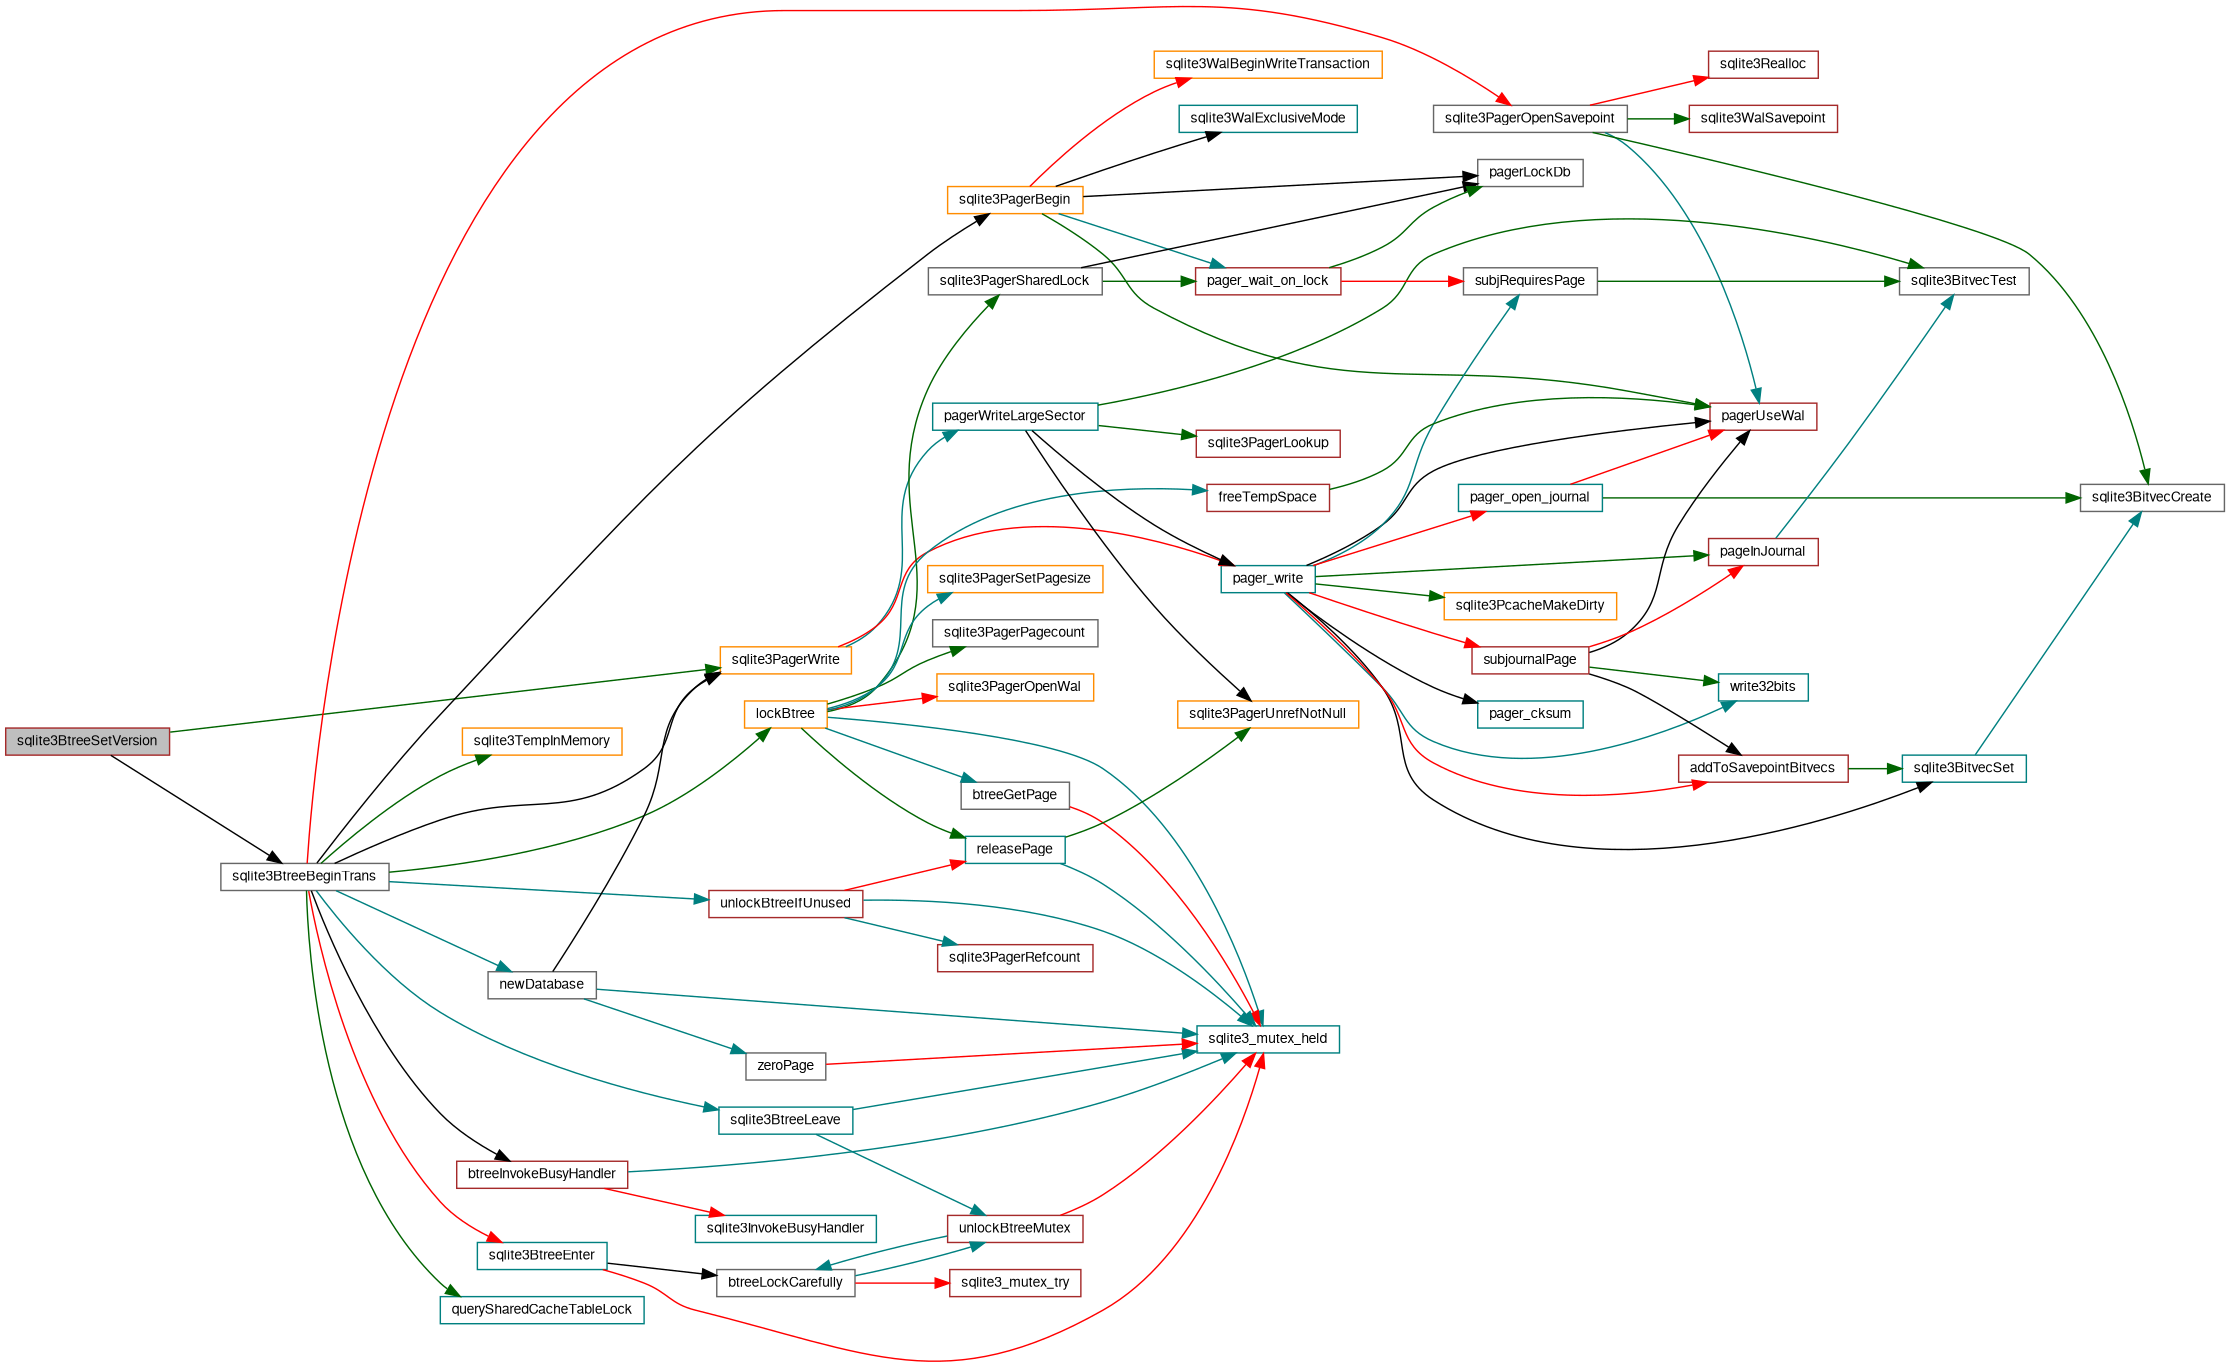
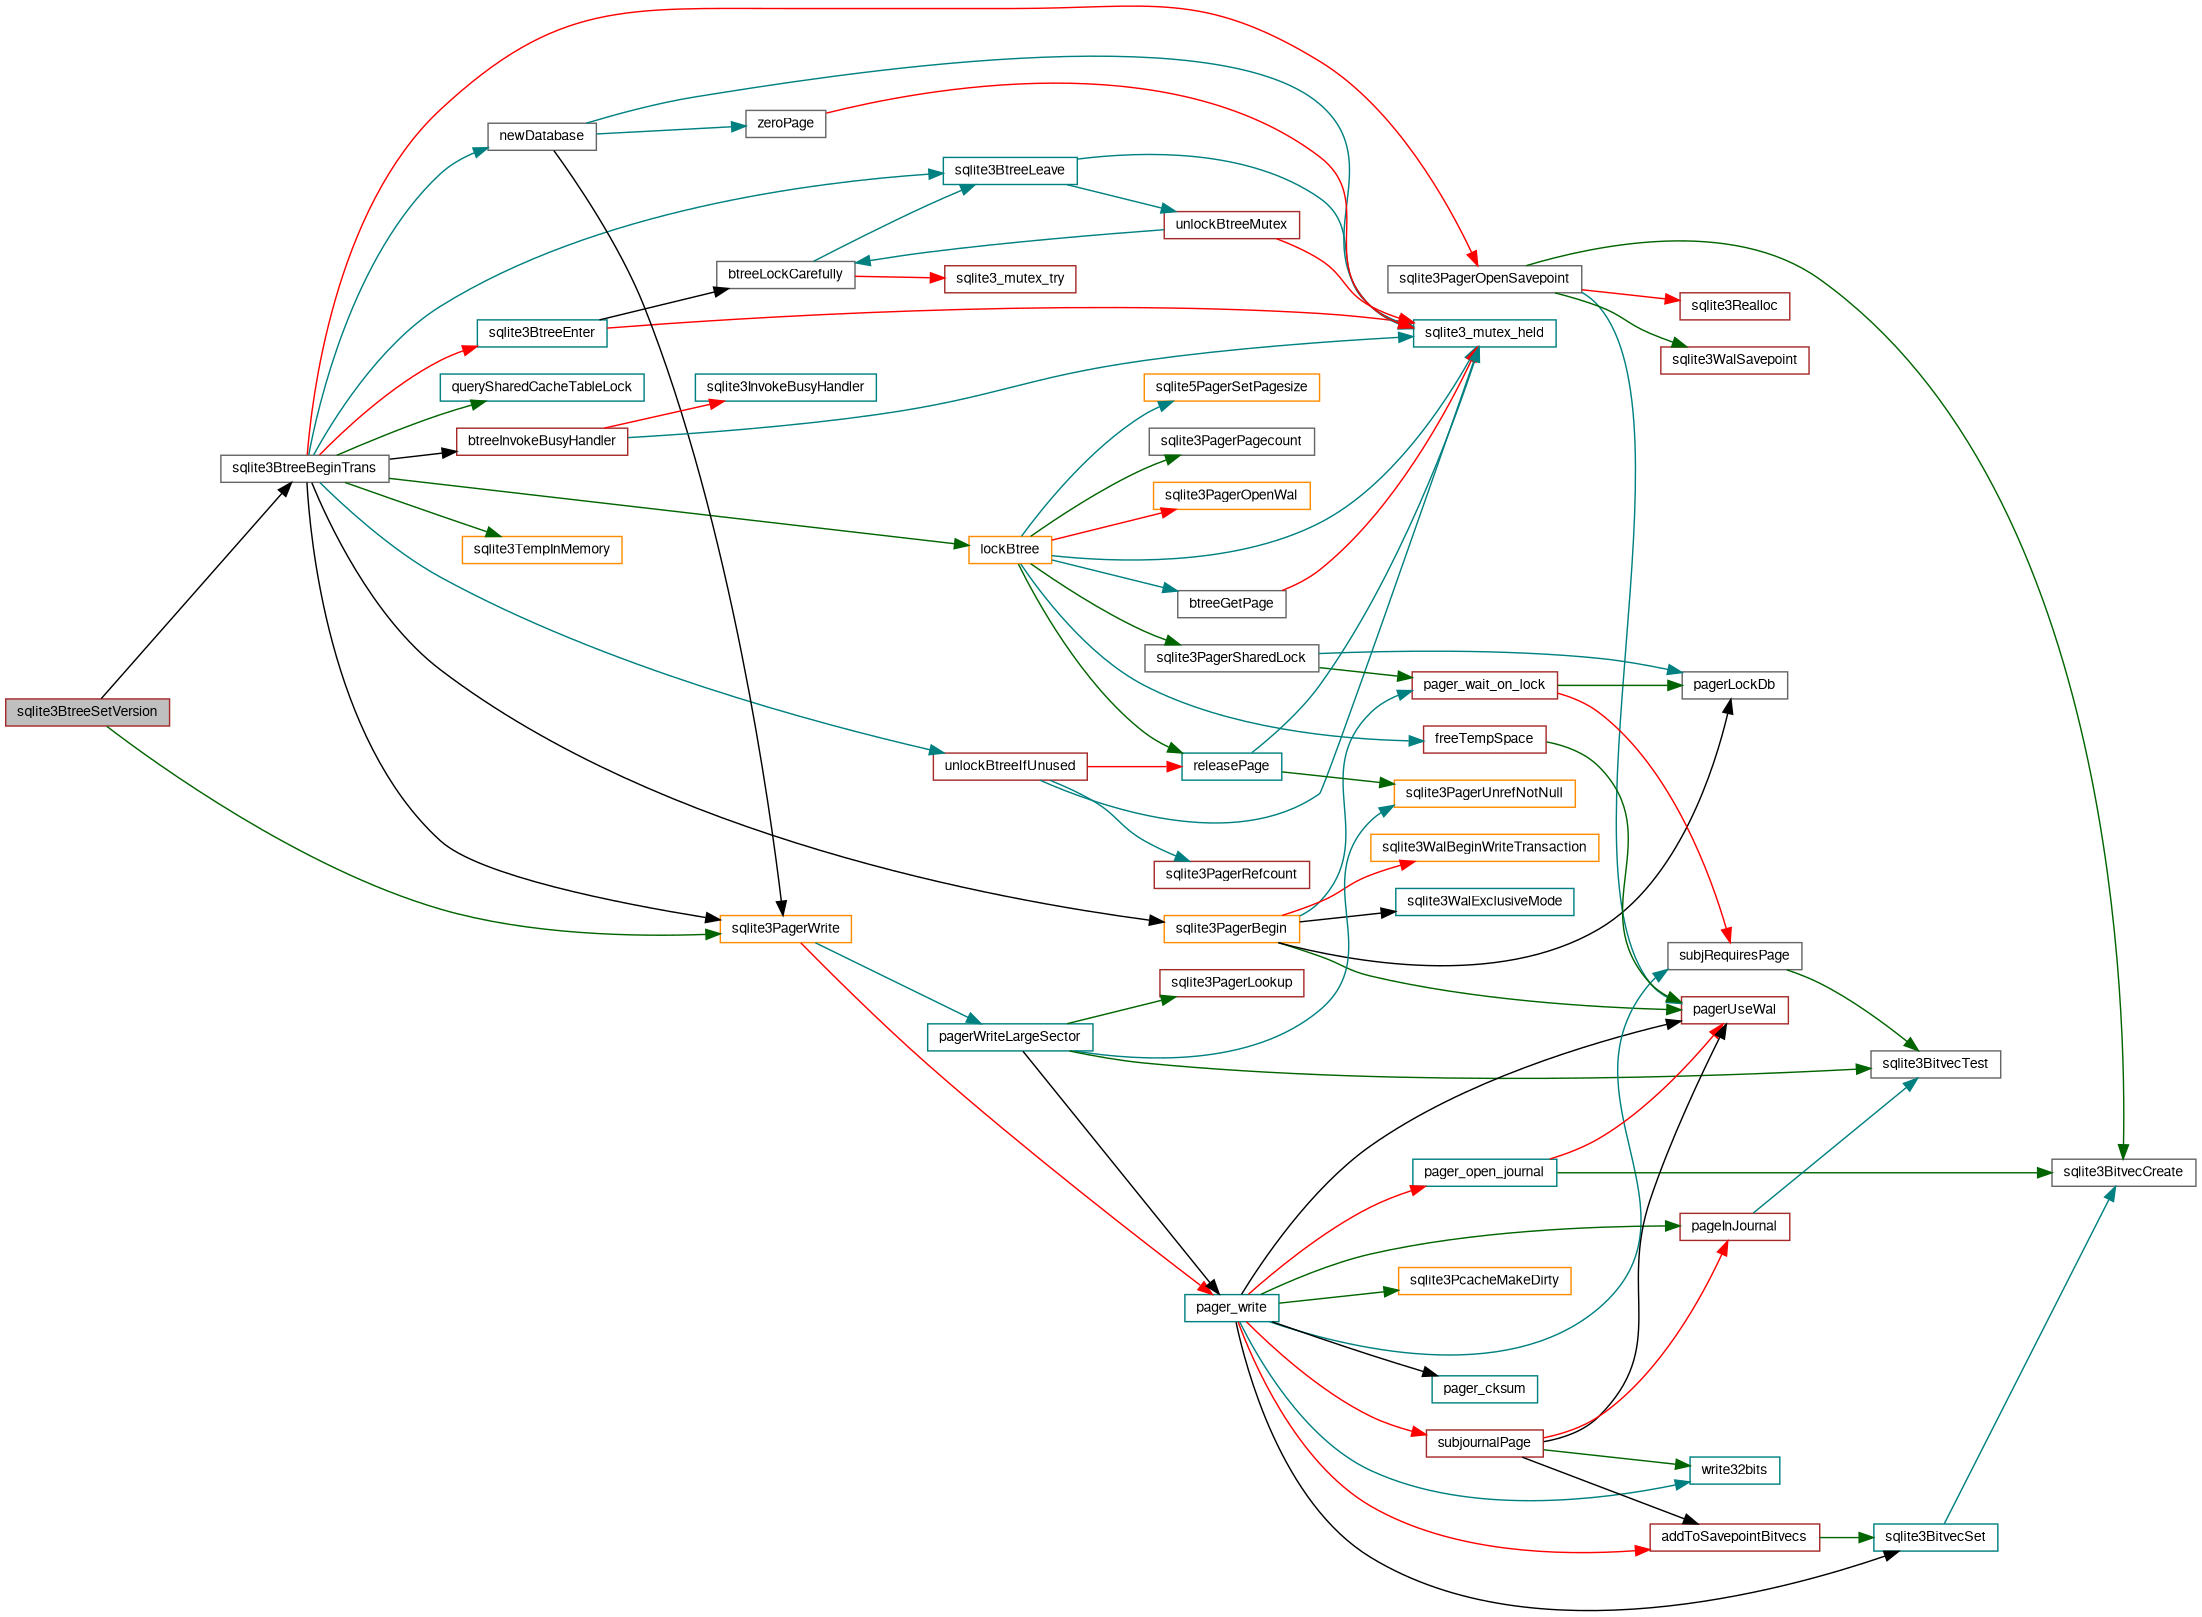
edge "sqlite3PagerSharedLock" -> "pagerLockDb": color black -> teal
edge "pagerWriteLargeSector" -> "sqlite3PagerUnrefNotNull": color black -> teal
node "sqlite3PagerSetPagesize": label "sqlite3PagerSetPagesize" -> "sqlite5PagerSetPagesize"
edge "btreeLockCarefully" -> "unlockBtreeMutex": now "btreeLockCarefully" -> "sqlite3BtreeLeave"
